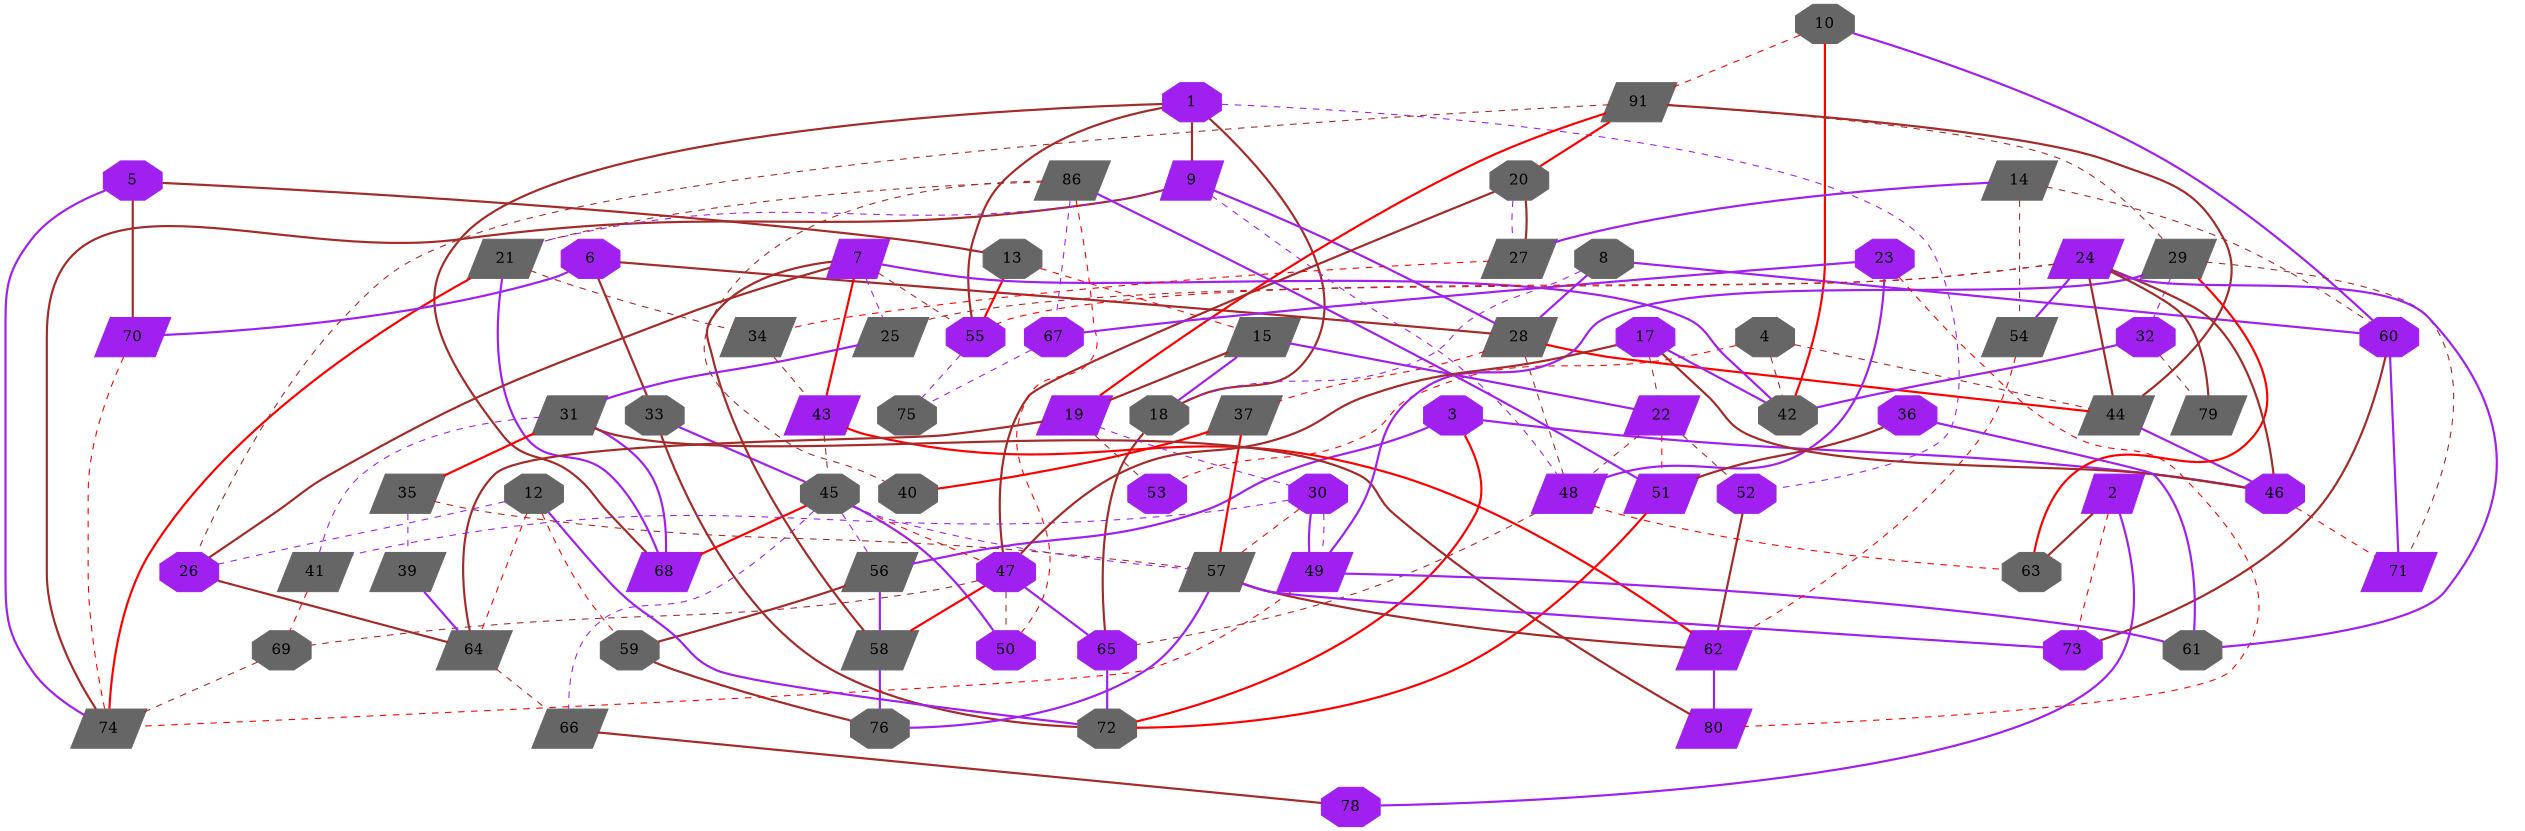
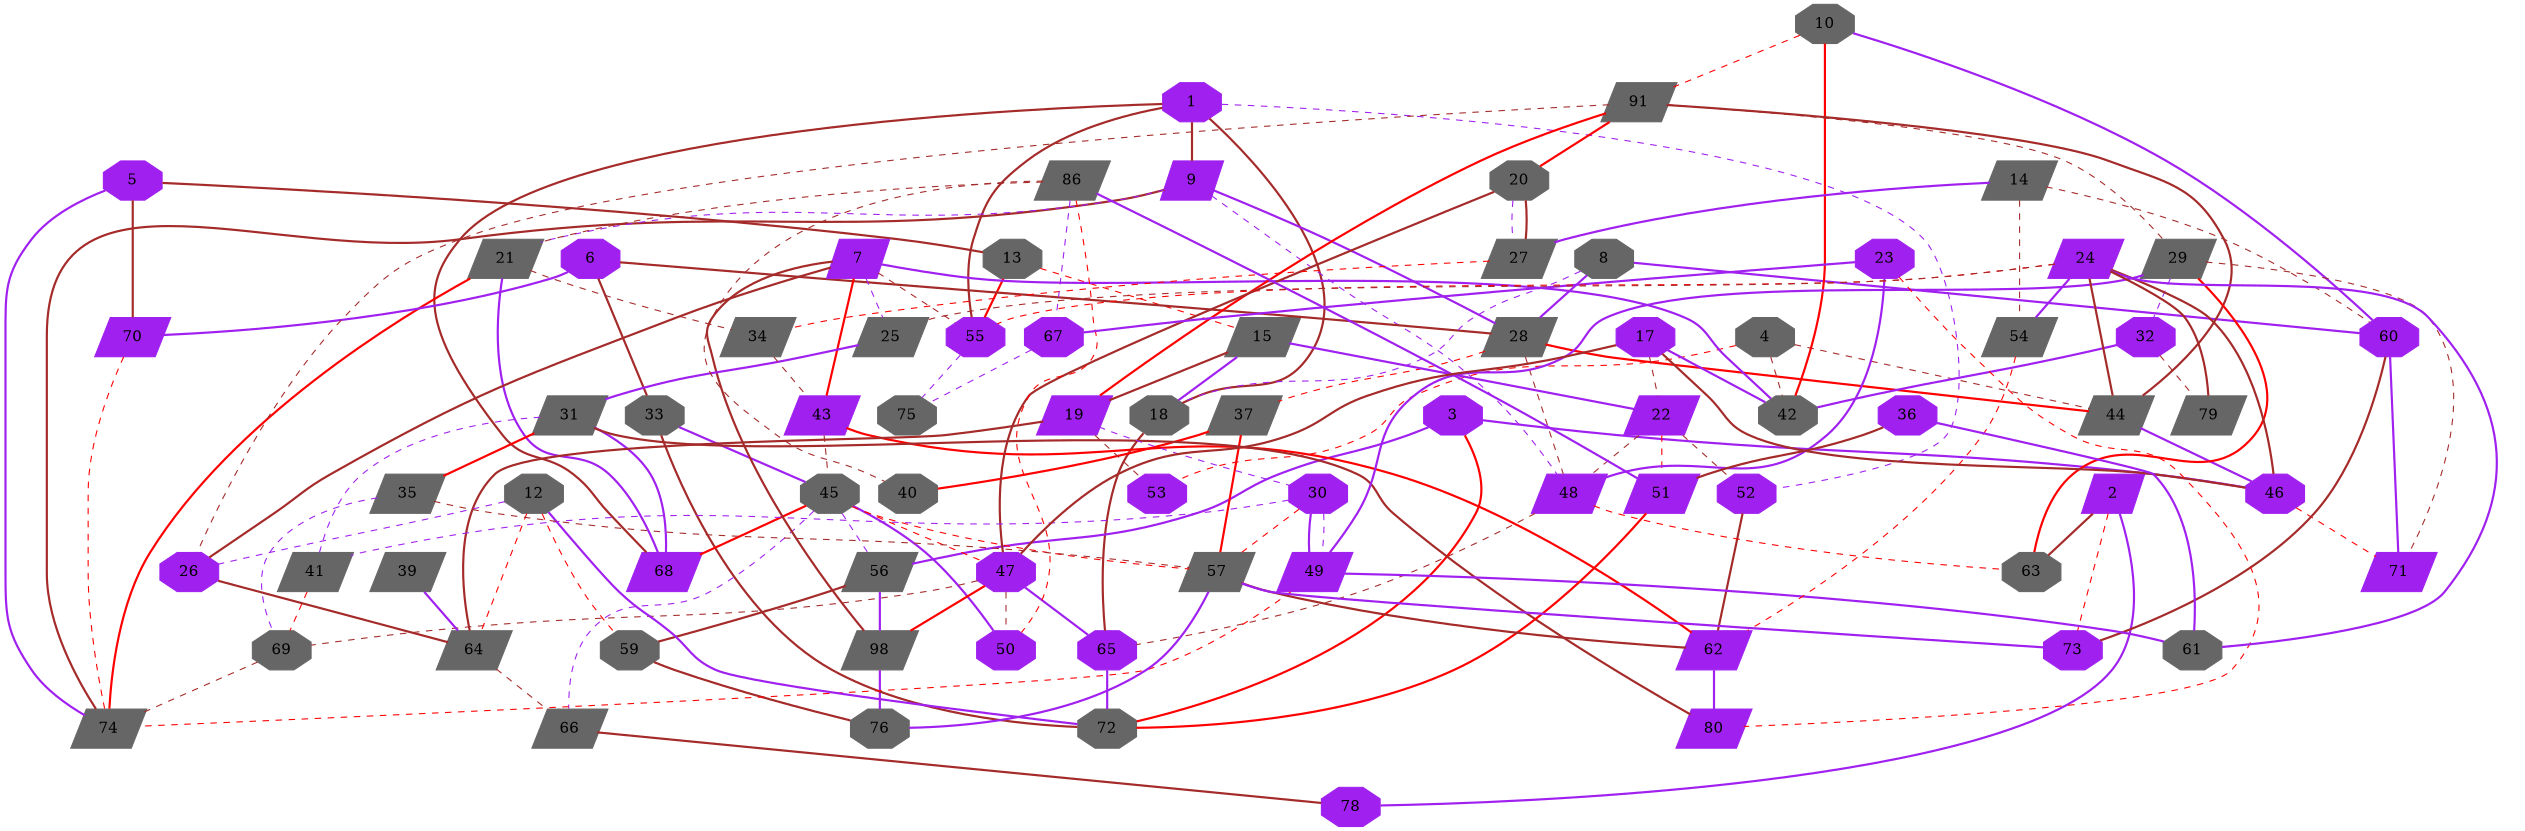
edge "35" -- "39": now "35" -- "69"
edge "45" -- "57": color purple -> red
node "58": label "58" -> "98"
